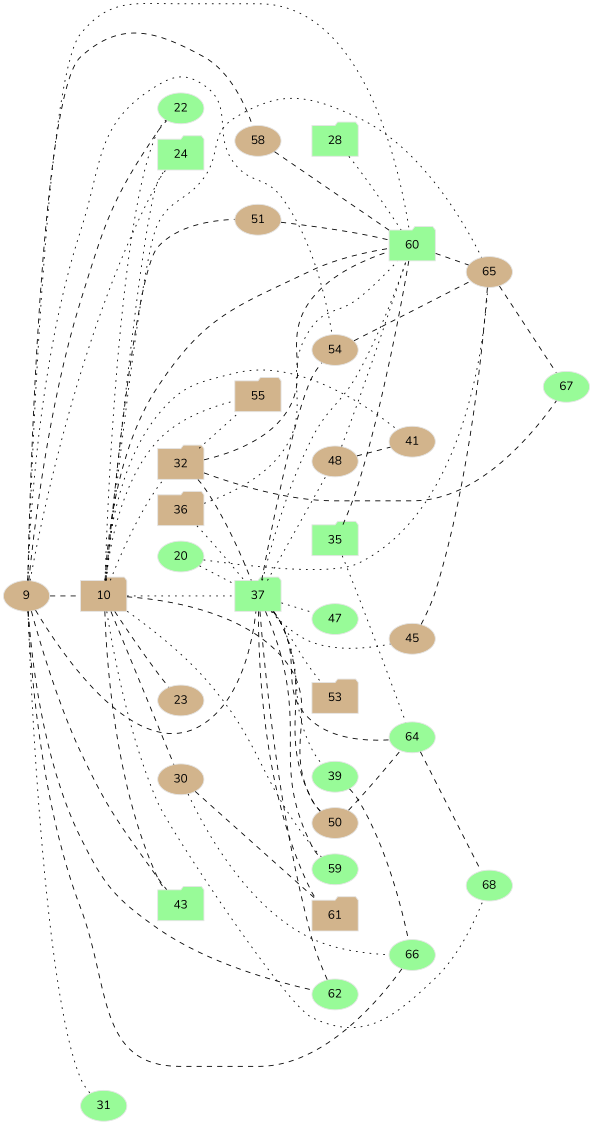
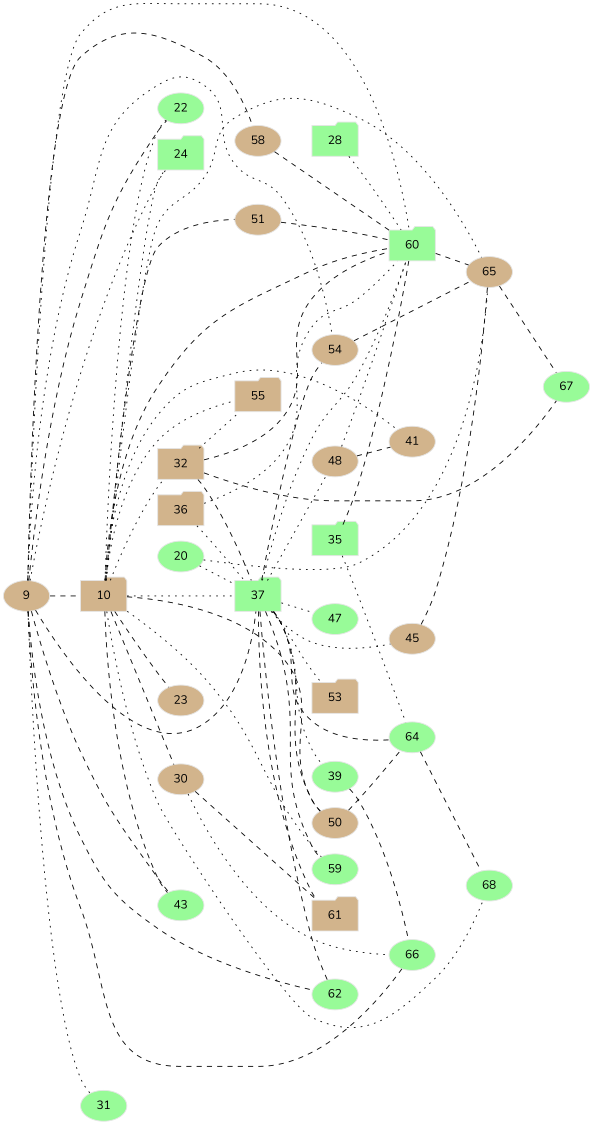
node "43": shape folder -> ellipse
